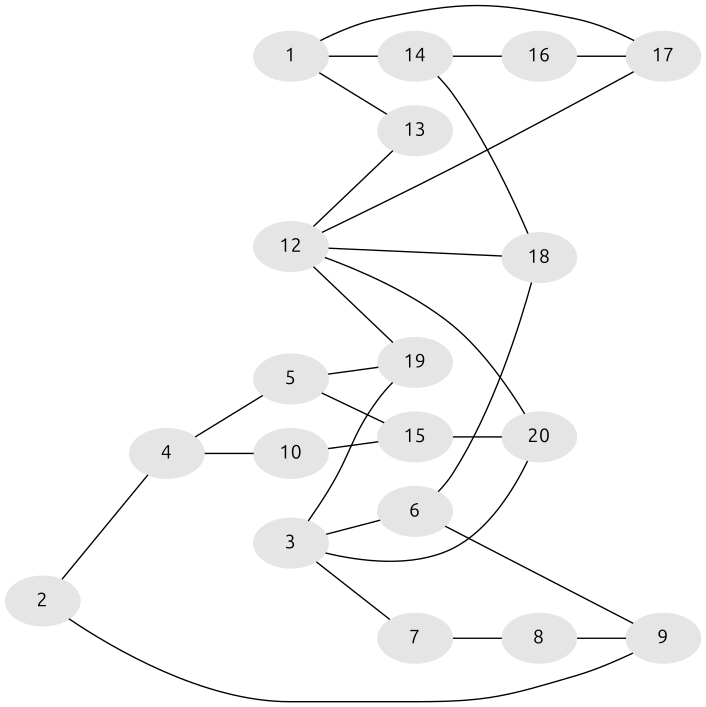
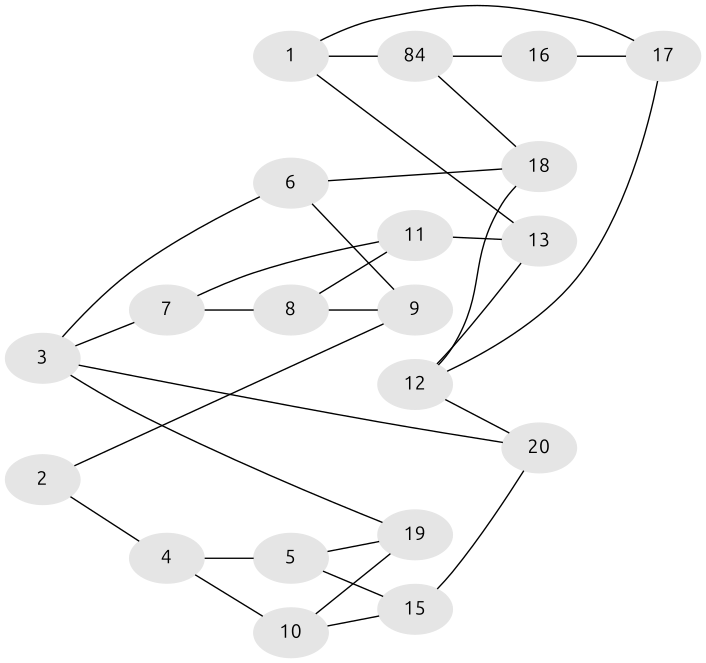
node "14": label "14" -> "84"
node "11": added
edge "12" -- "19": now "10" -- "19"
